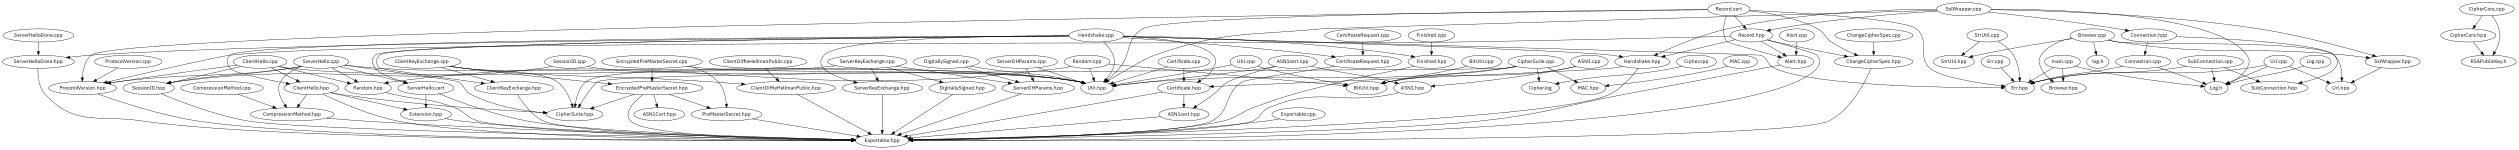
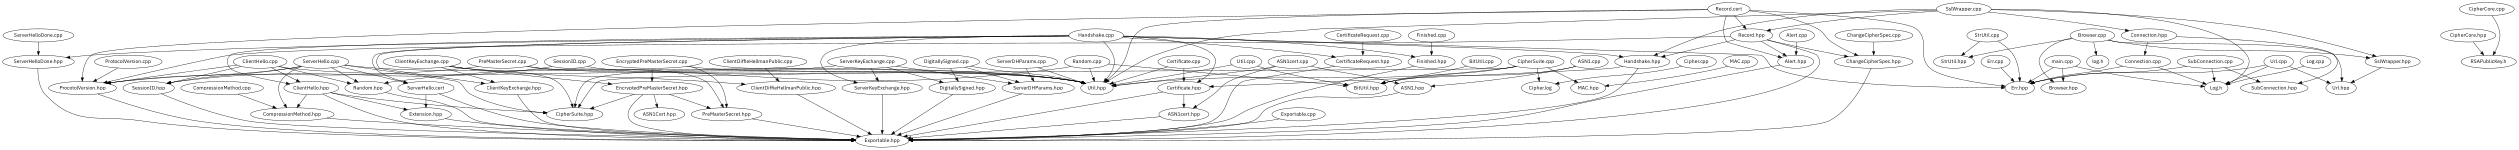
edge "CipherCore.cpp" -> "CipherCore.hpp": removed
node "PreMasterSecret.cpp": added
edge "DigitallySigned.cpp" -> "DigitallySigned.hpp": added
